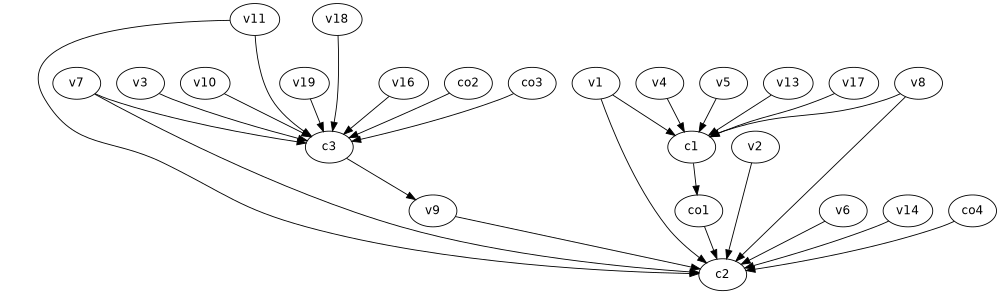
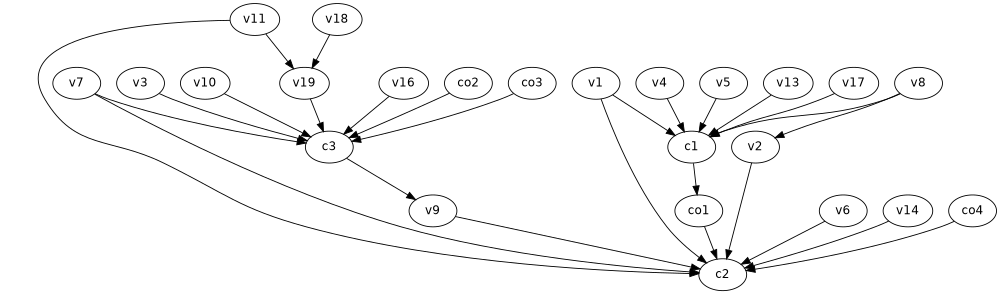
edge "v18" -> "c3": now "v18" -> "v19"
edge "v11" -> "c3": now "v11" -> "v19"
edge "v8" -> "c2": now "v8" -> "v2"
